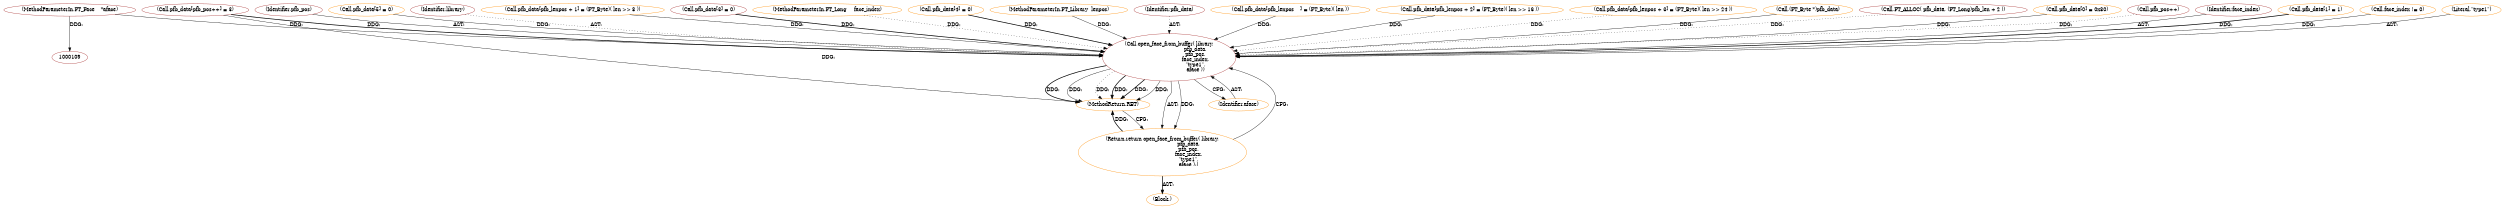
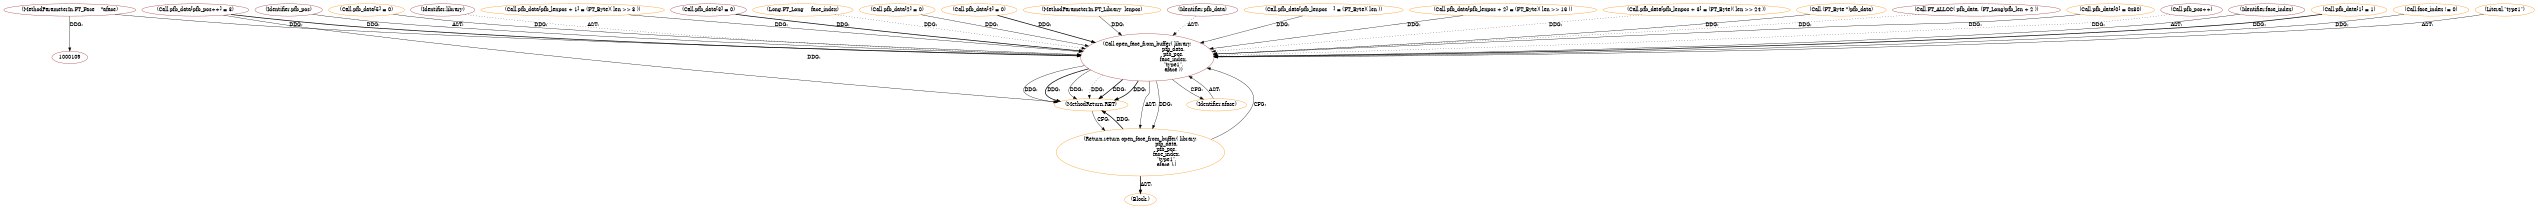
node "(MethodParameterIn,FT_Long     face_index)": label "(MethodParameterIn,FT_Long     face_index)" -> "(Long,FT_Long     face_index)"
node "(Call,pfb_data[2] = 0)": added
